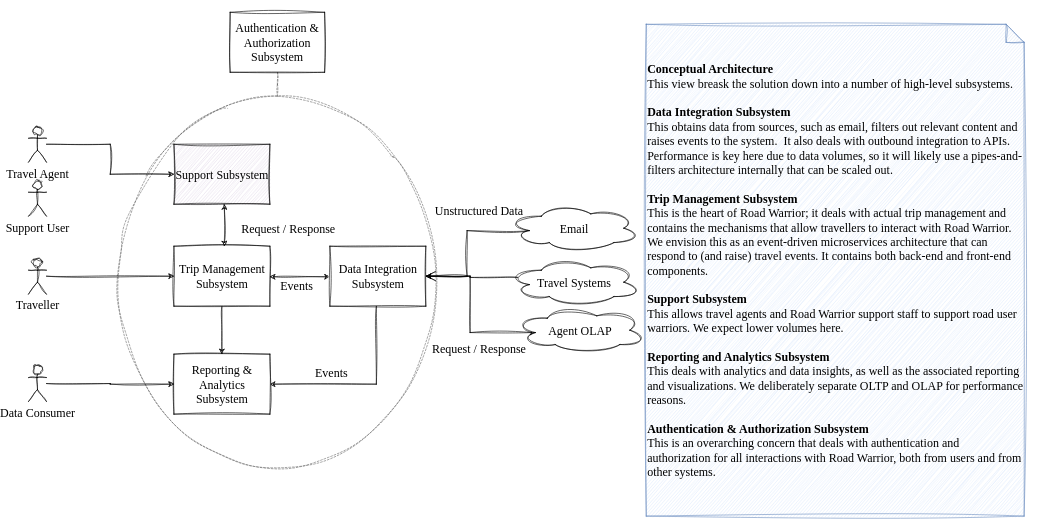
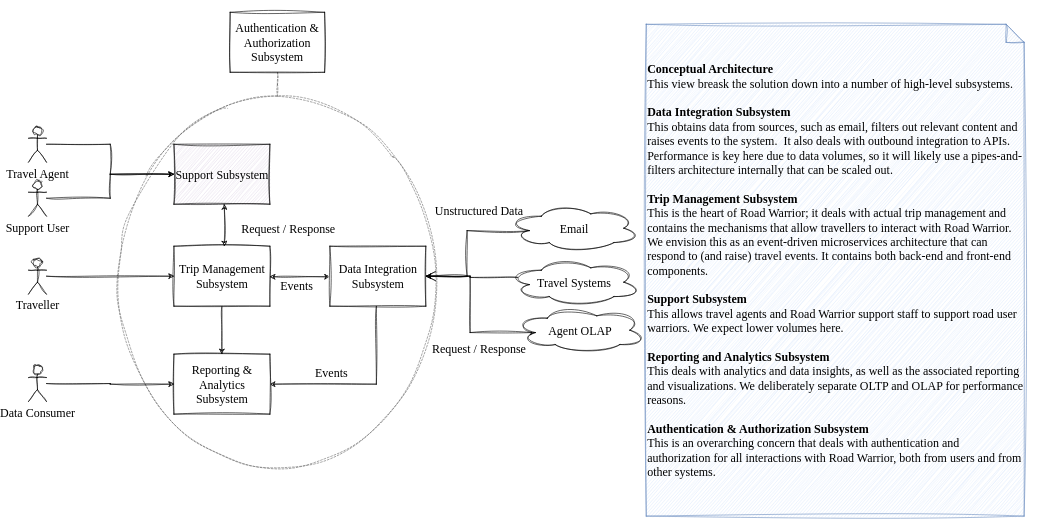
edge "Support User" -> "Support Subsystem": added
